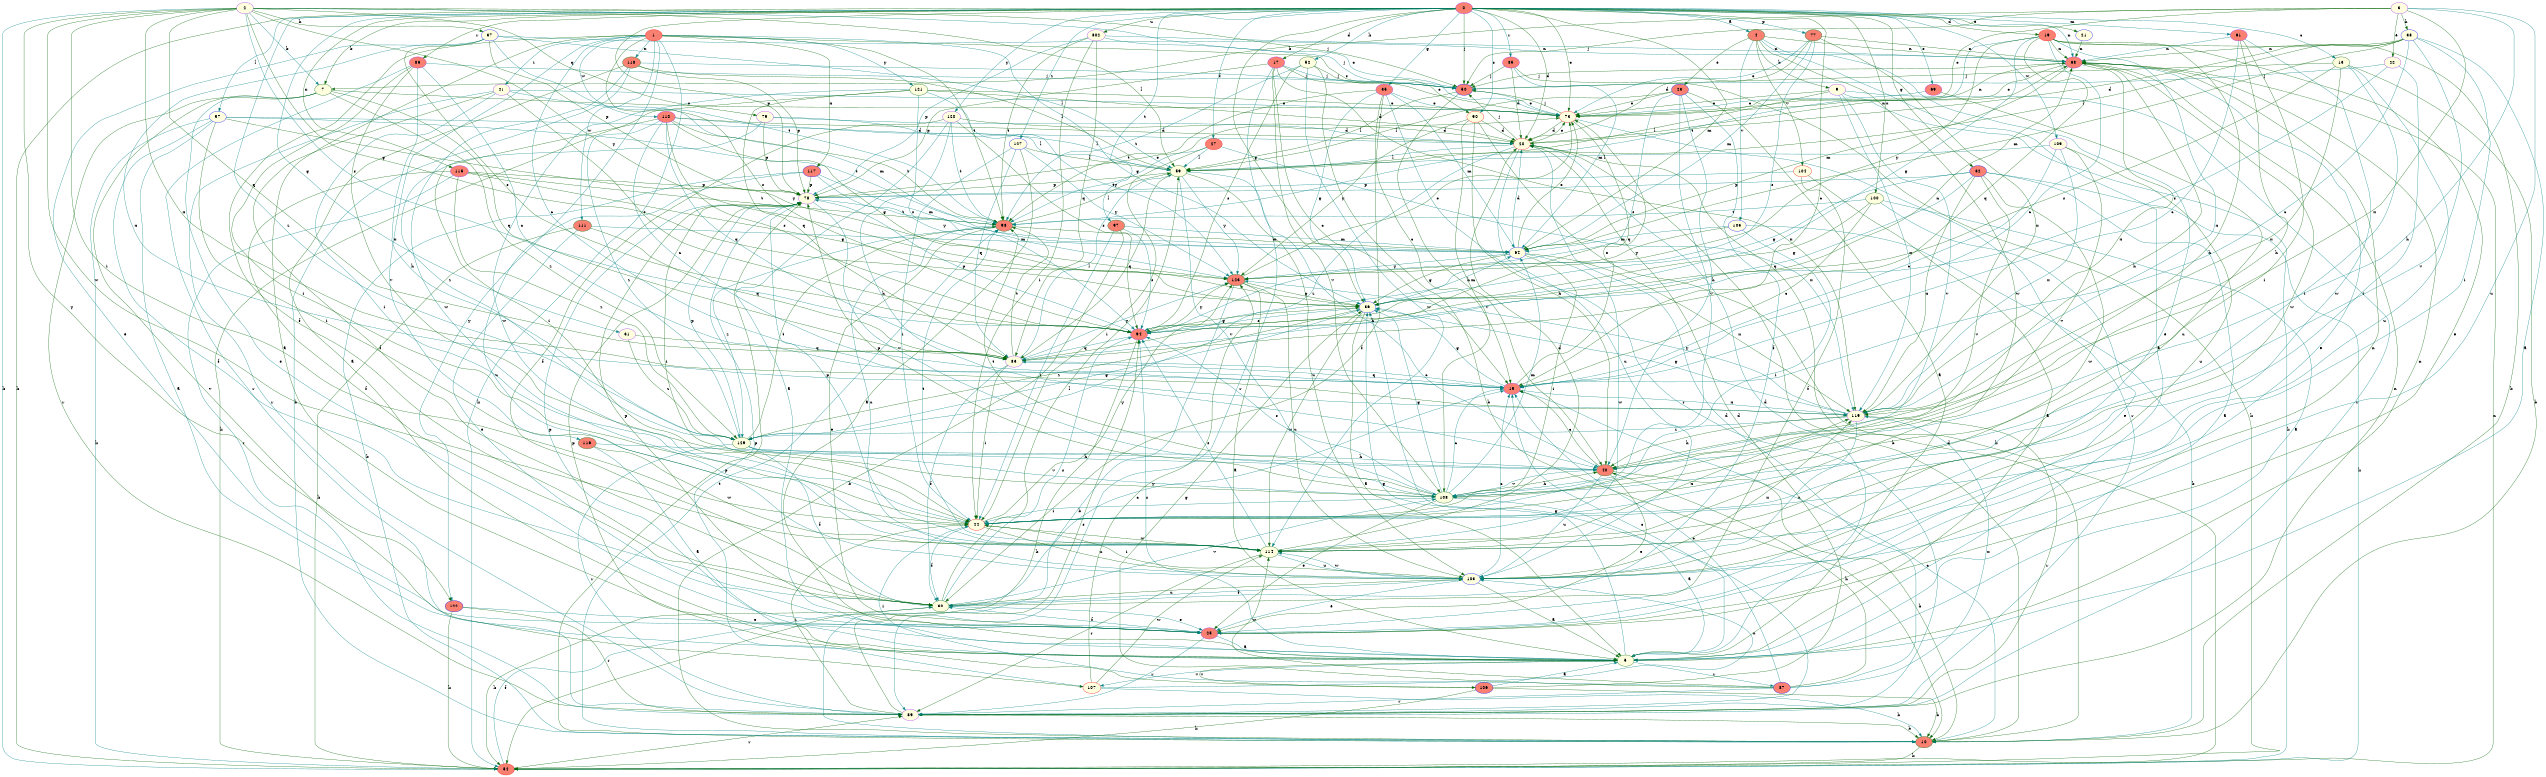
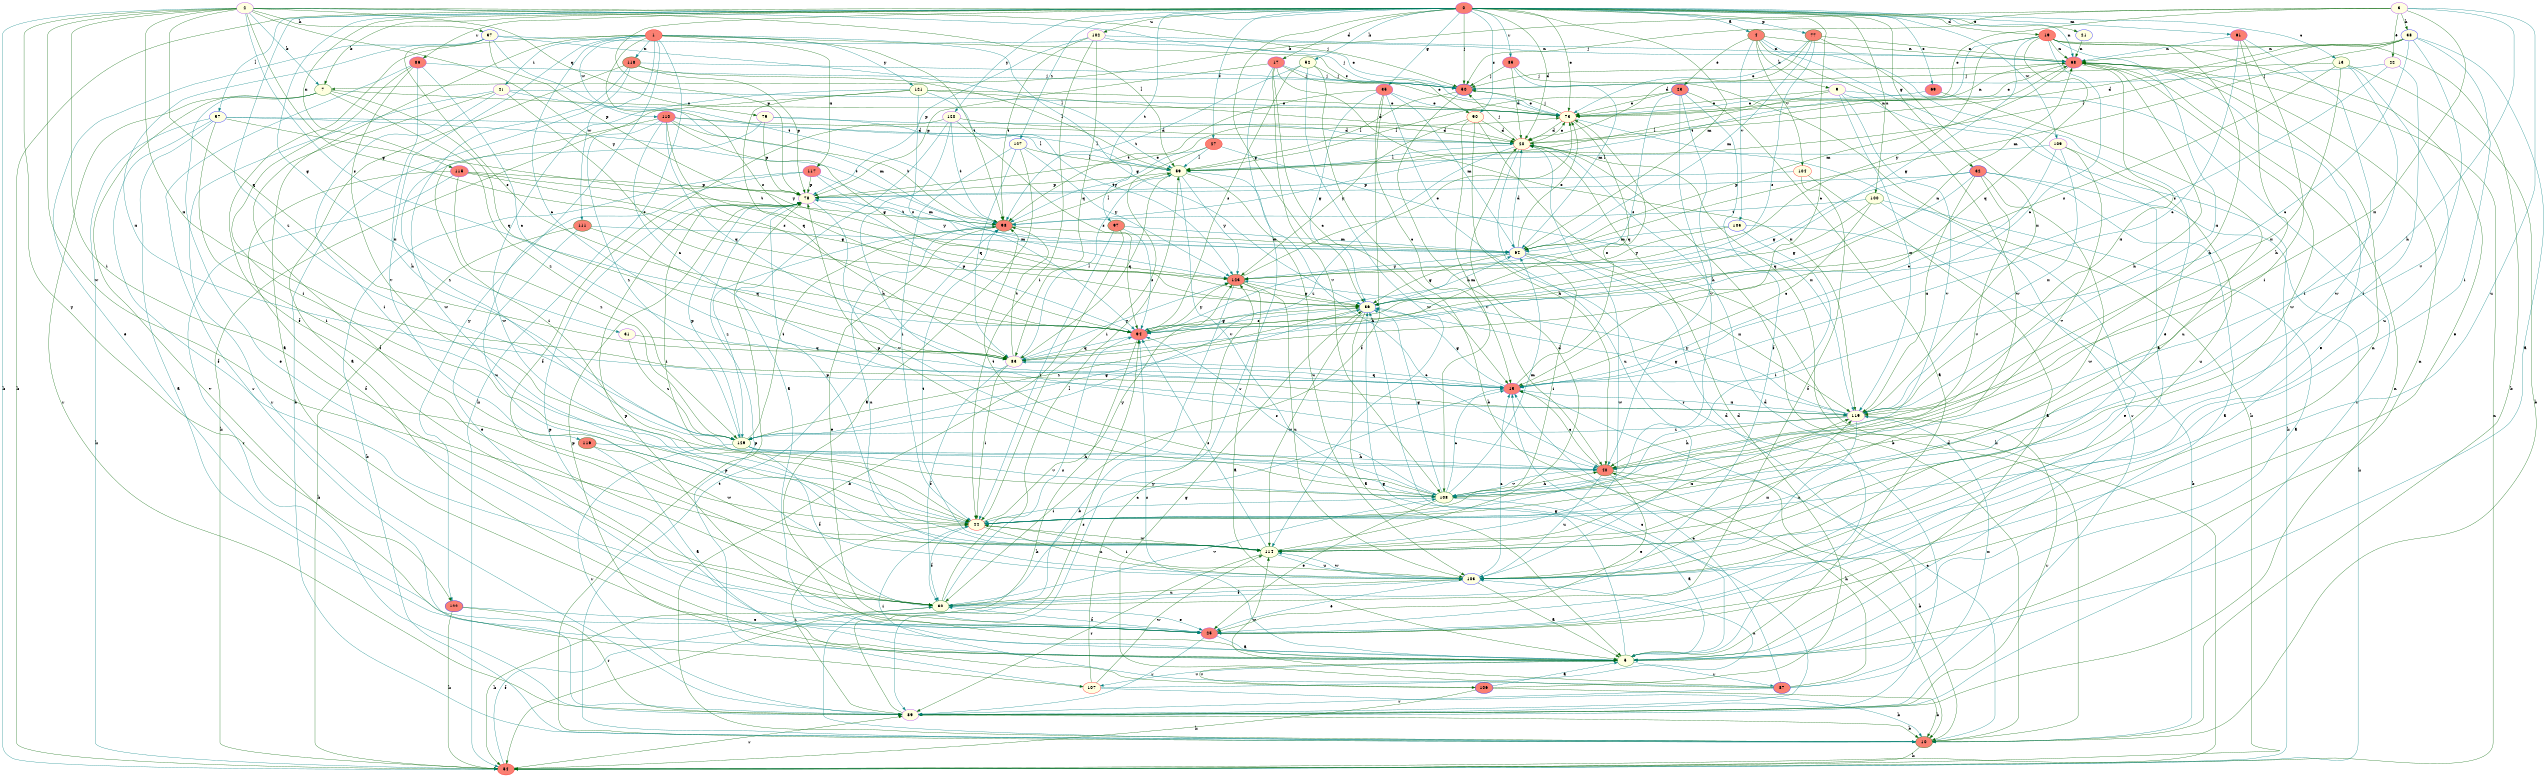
node "802": label "802" -> "102"
node "117": color blue -> purple
